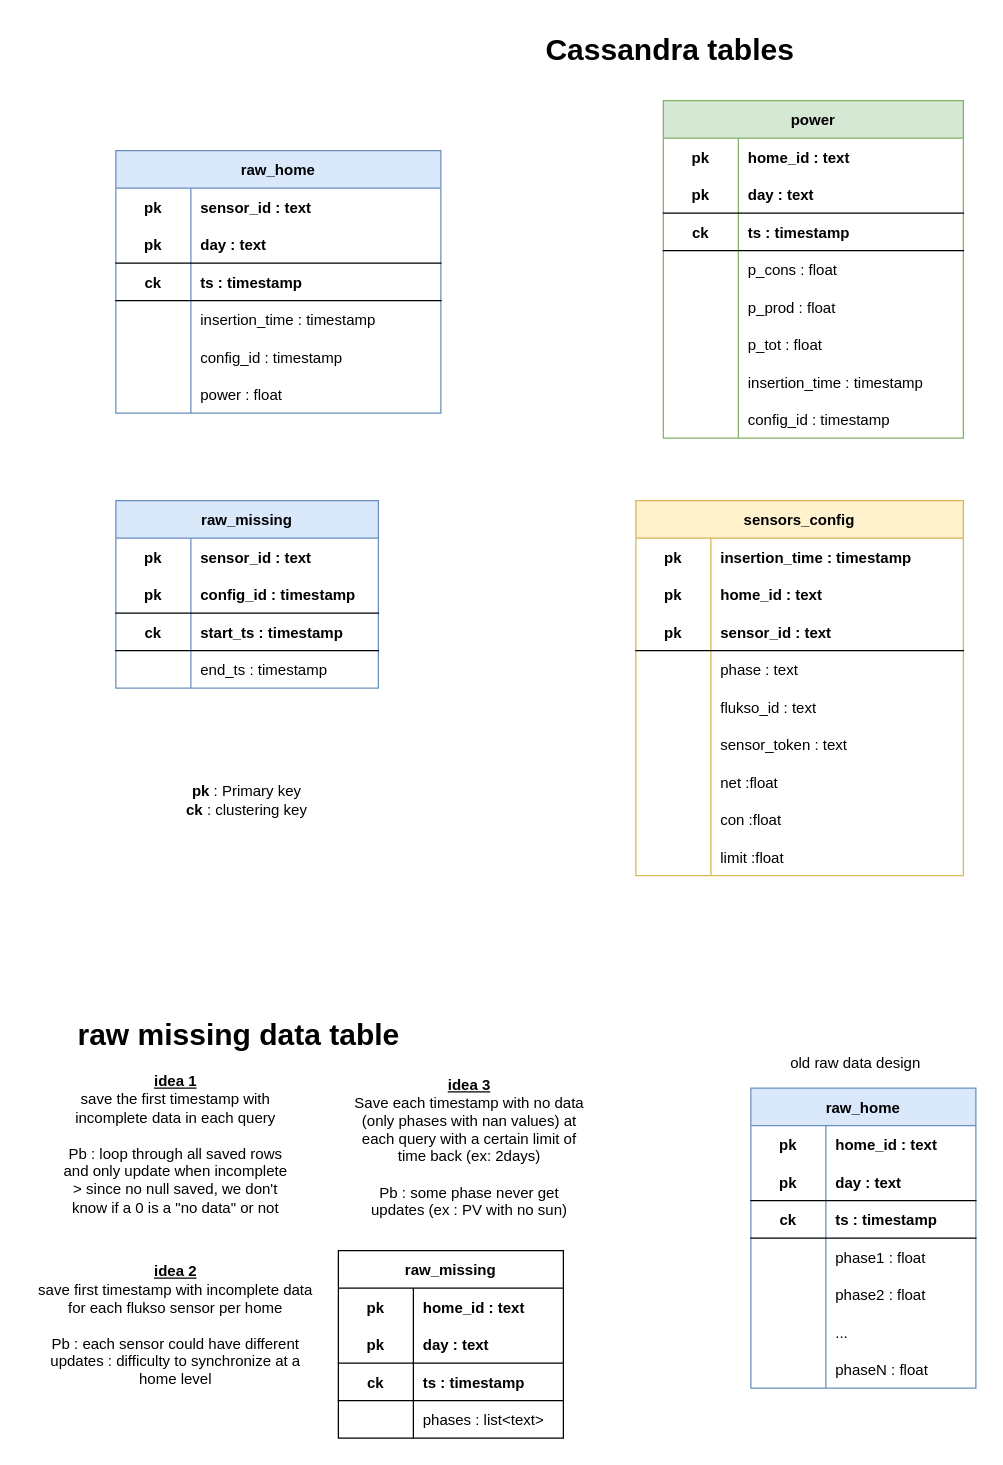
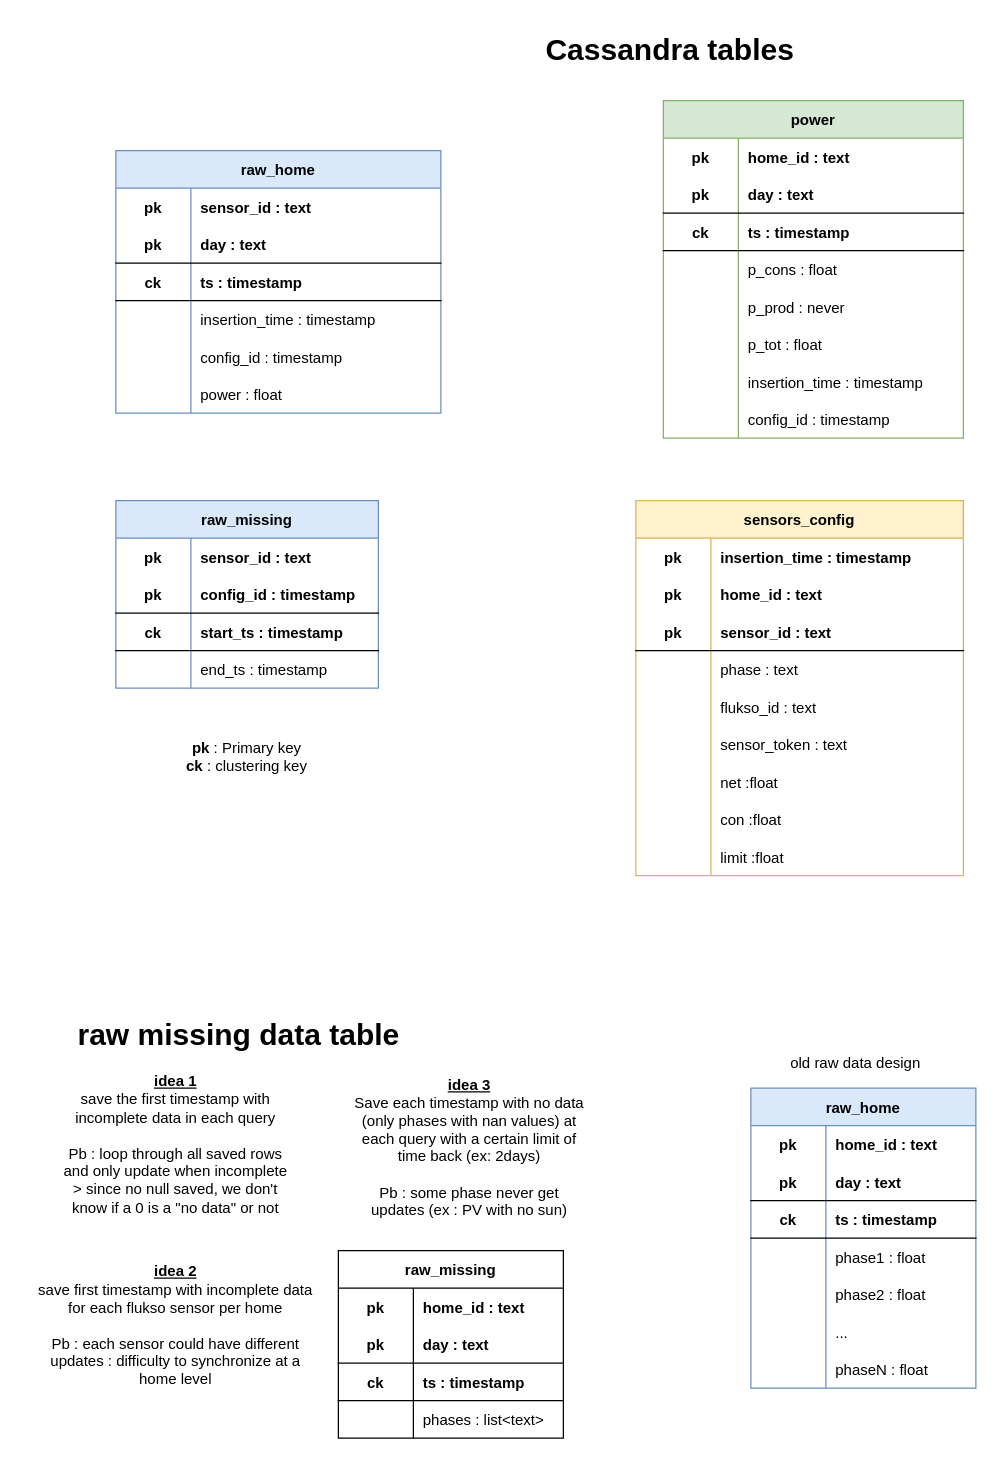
node "p_prod : float": label "p_prod : float" -> "p_prod : never"
node "pk : Primary key ck : clustering key": moved (247, 801) -> (247, 757)
